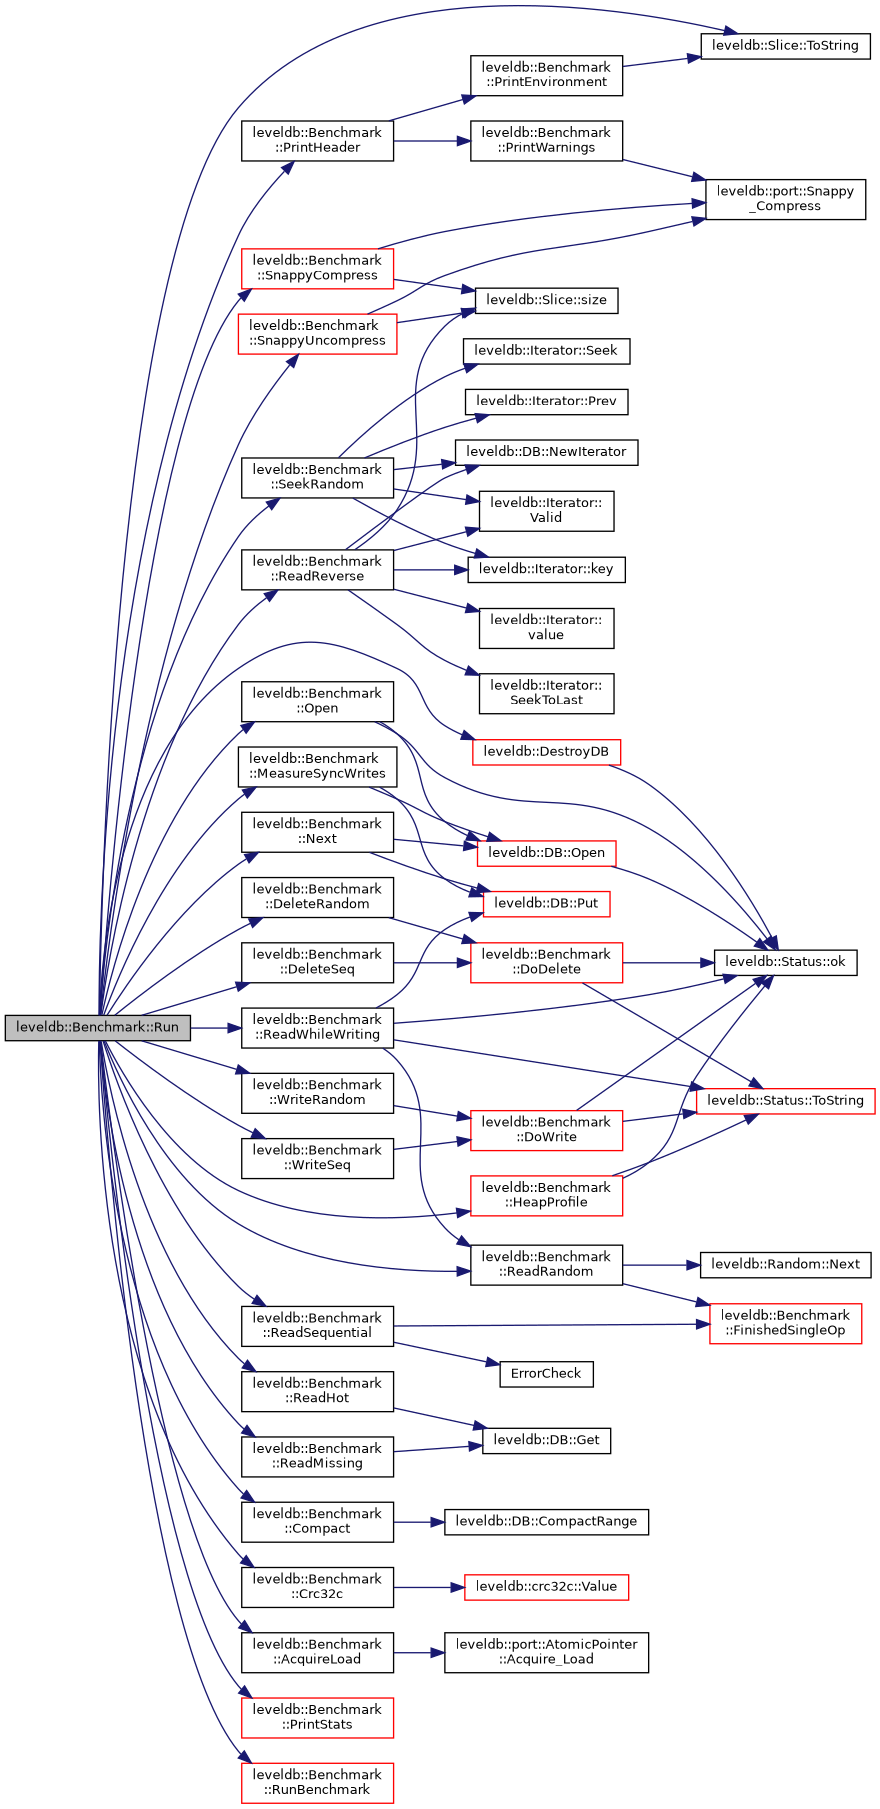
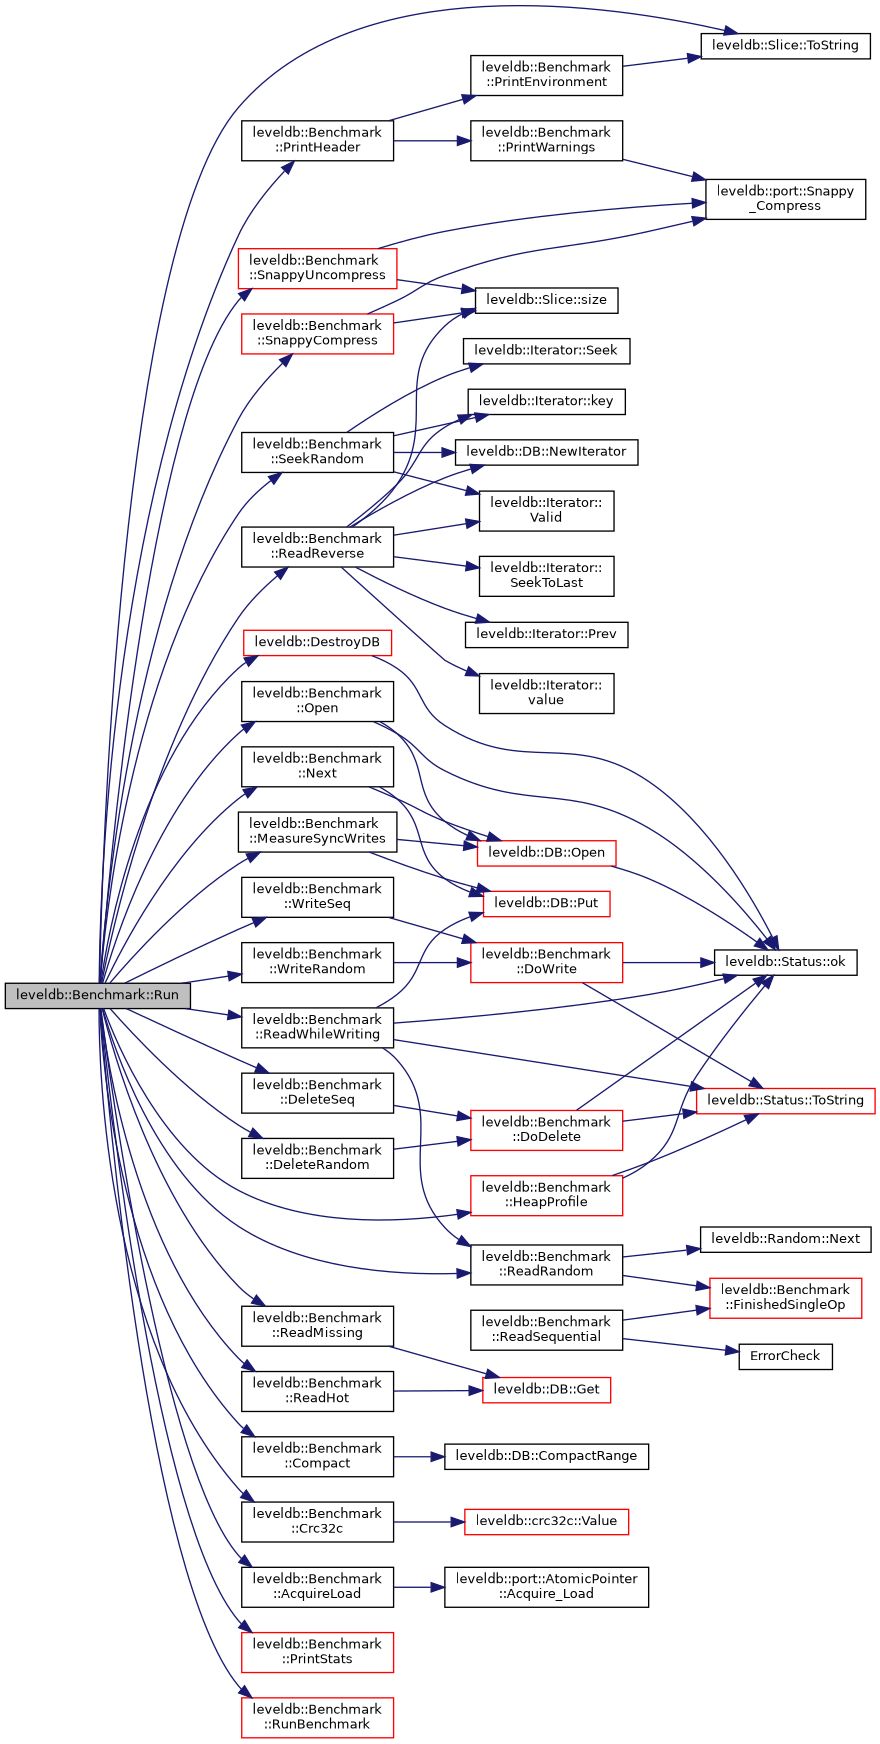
edge "leveldb::Benchmark ::SeekRandom" -> "leveldb::Iterator::Prev": now "leveldb::Benchmark ::ReadReverse" -> "leveldb::Iterator::Prev"
edge "leveldb::Benchmark::Run" -> "leveldb::Benchmark ::ReadSequential": removed
node "leveldb::DB::Get": color black -> red
